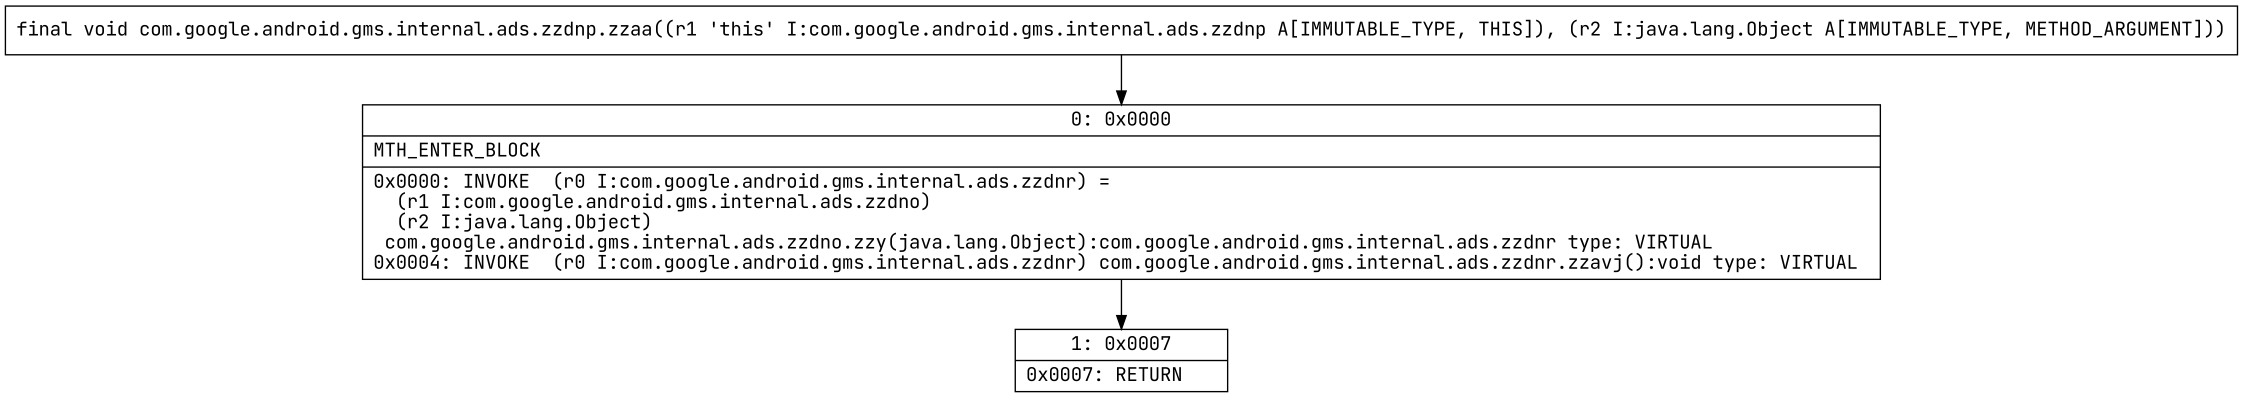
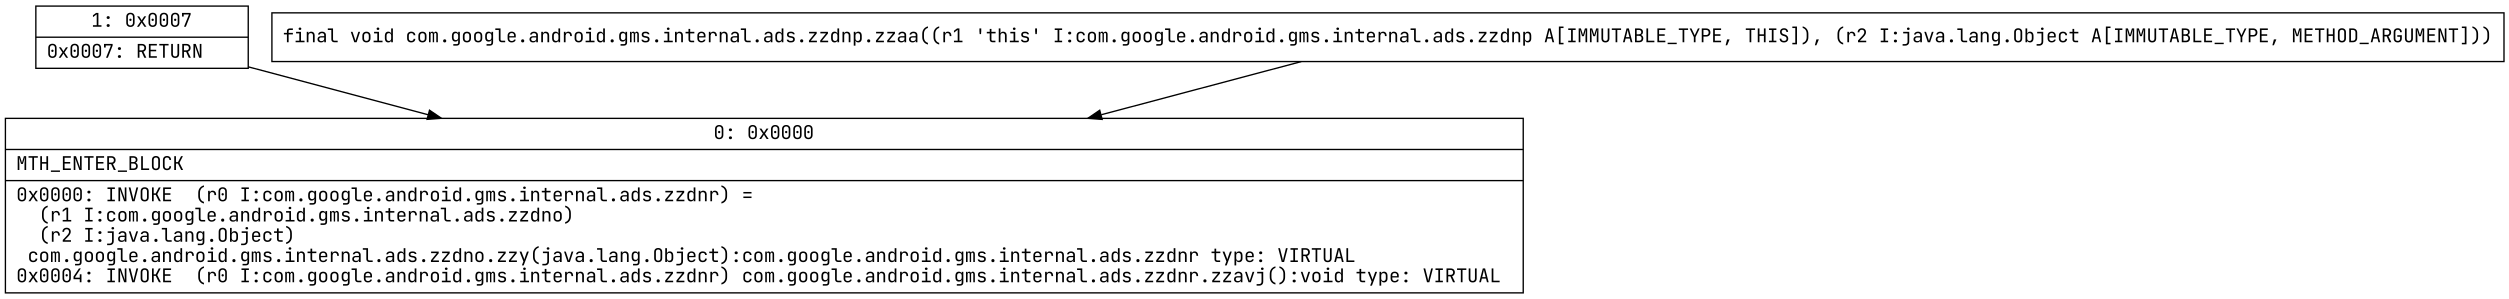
edge "0: 0x0000" -> "1: 0x0007": reversed
